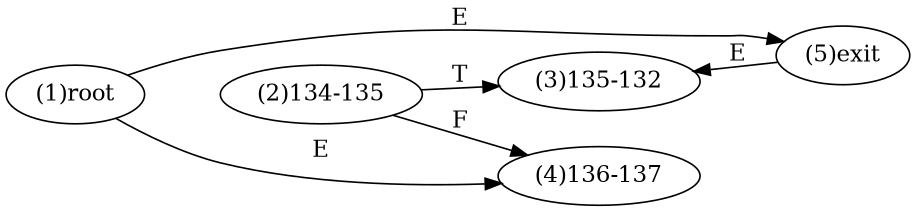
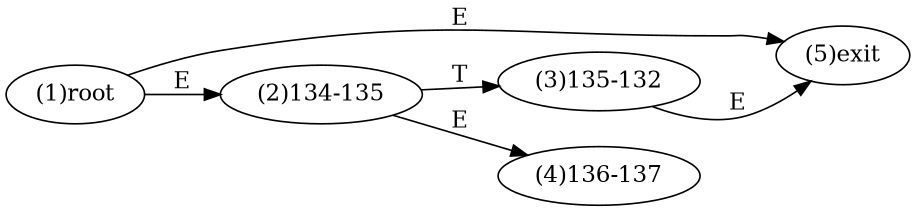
edge "(5)exit" -> "(3)135-132": reversed
edge "(2)134-135" -> "(4)136-137": label "F" -> "E"
edge "(1)root" -> "(4)136-137": now "(1)root" -> "(2)134-135"
